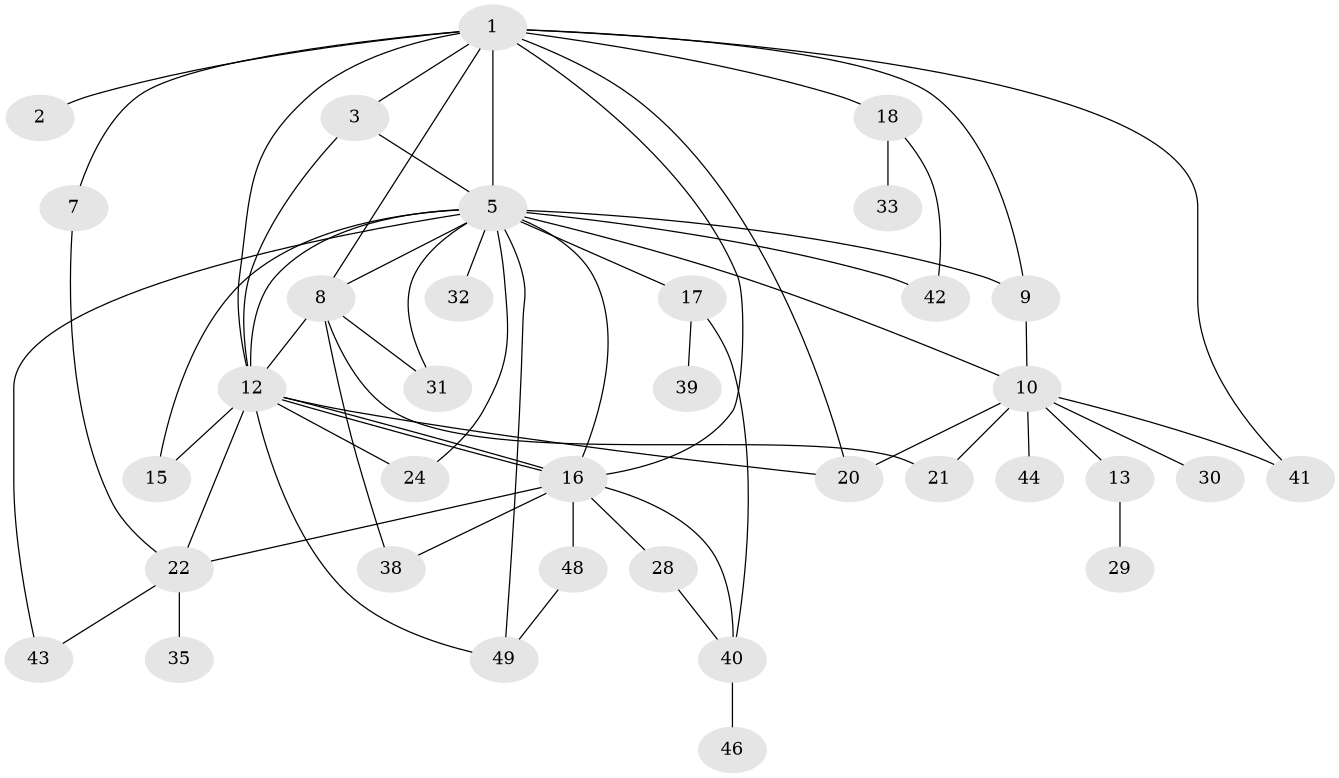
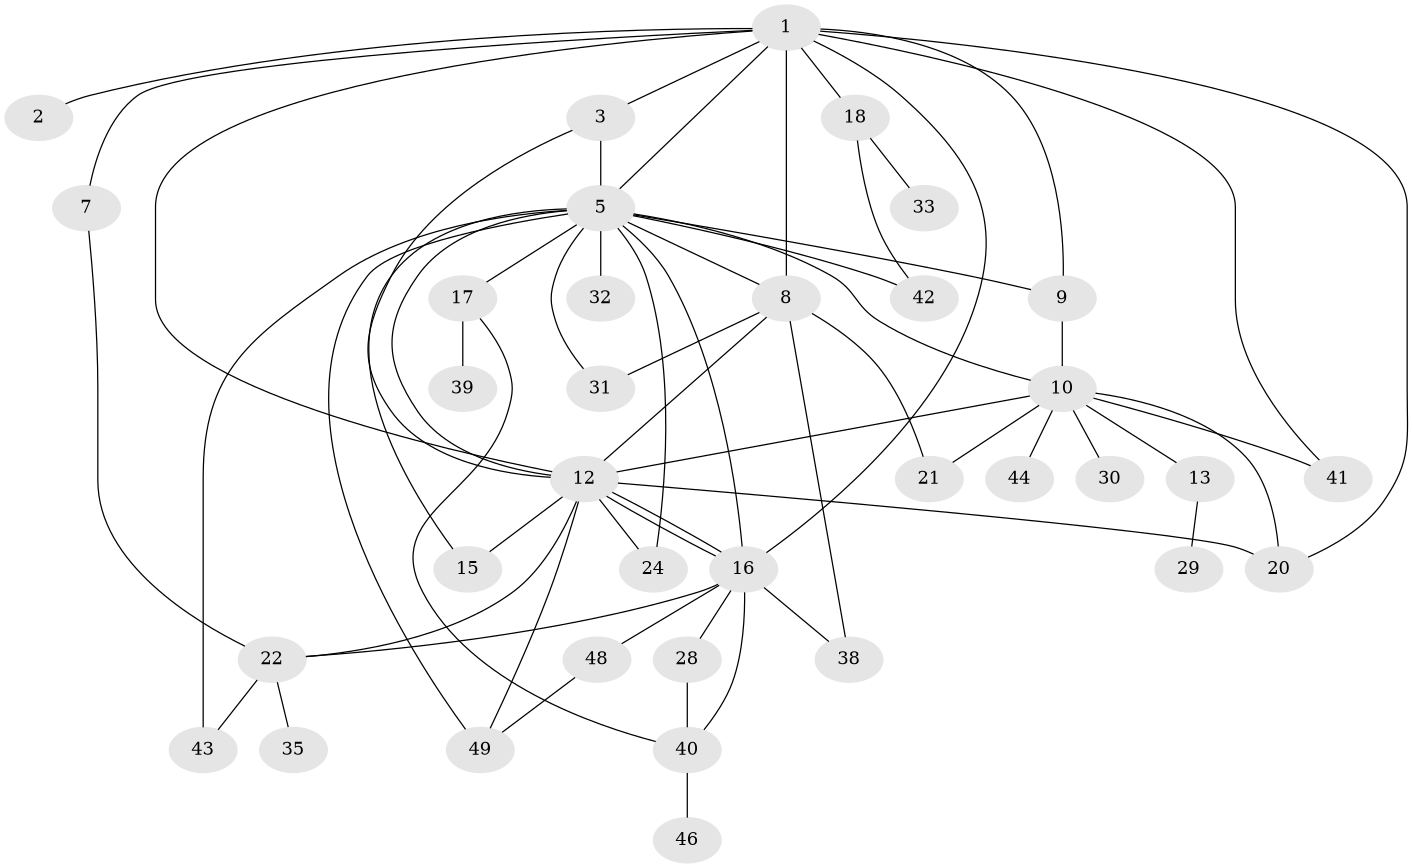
edge "10" -- "12": added
